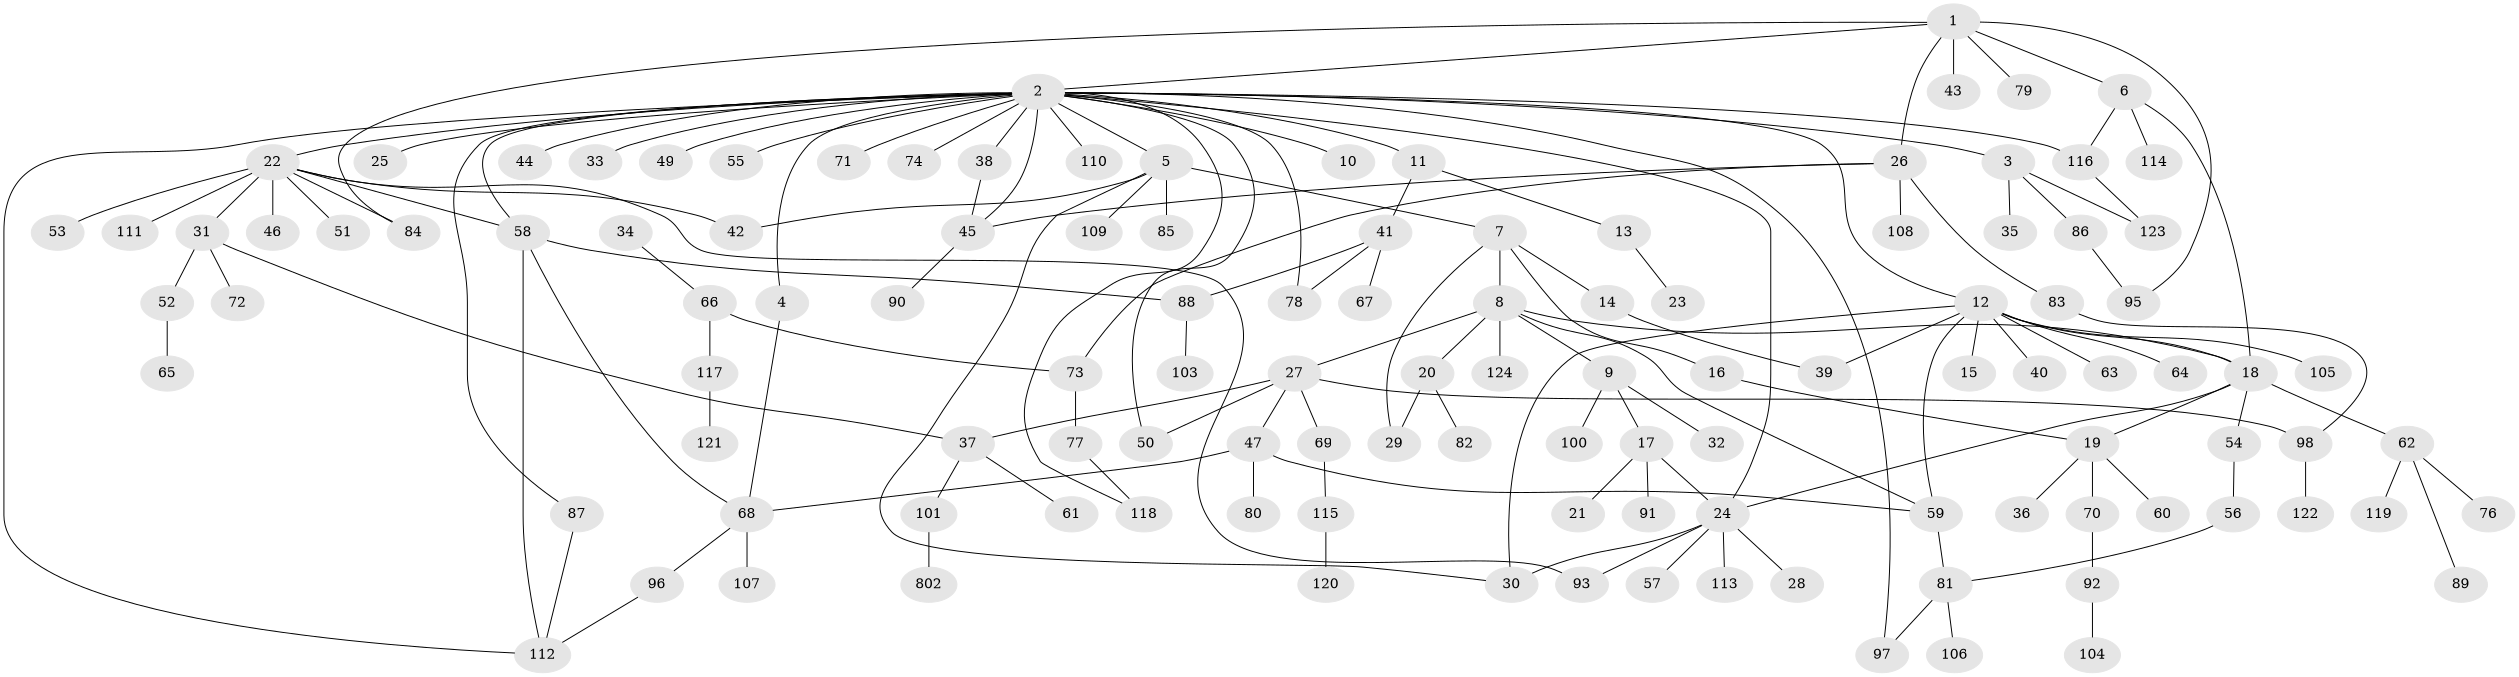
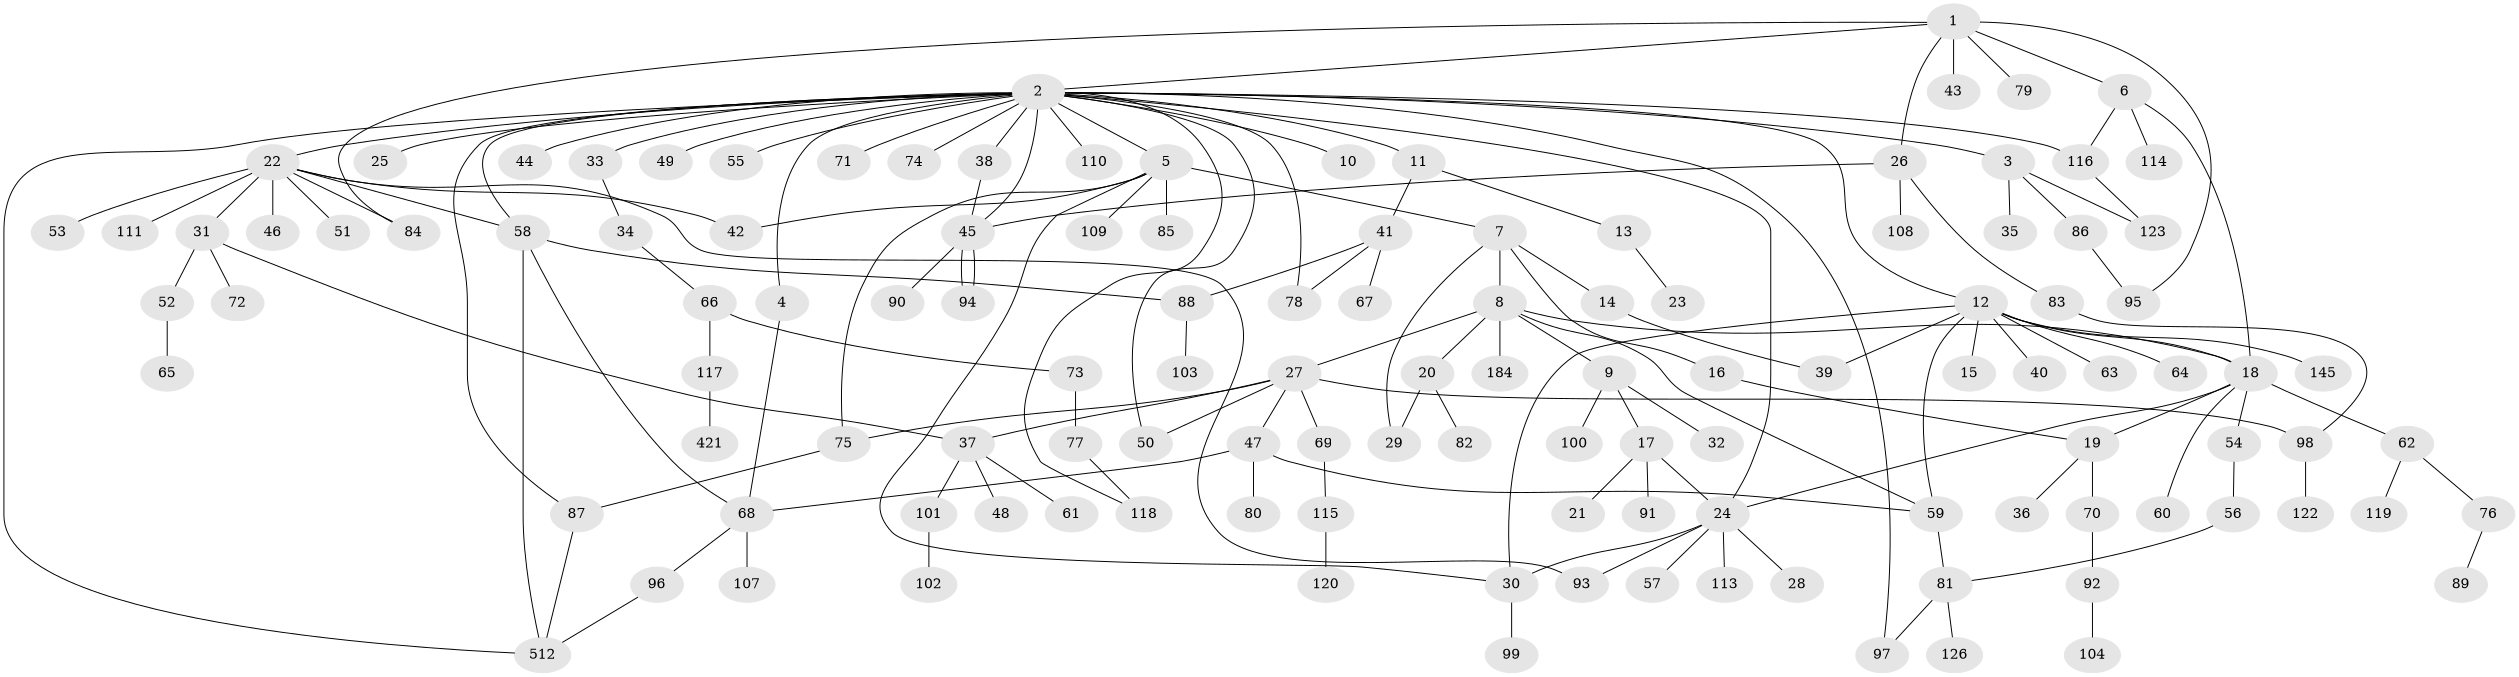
edge "33" -- "34": added
edge "26" -- "73": removed
node "94": added
node "124": label "124" -> "184"
node "105": label "105" -> "145"
node "121": label "121" -> "421"
node "75": added
edge "19" -- "60": now "18" -- "60"
node "48": added
edge "62" -- "89": now "76" -- "89"
node "802": label "802" -> "102"
node "112": label "112" -> "512"
node "99": added
node "106": label "106" -> "126"
